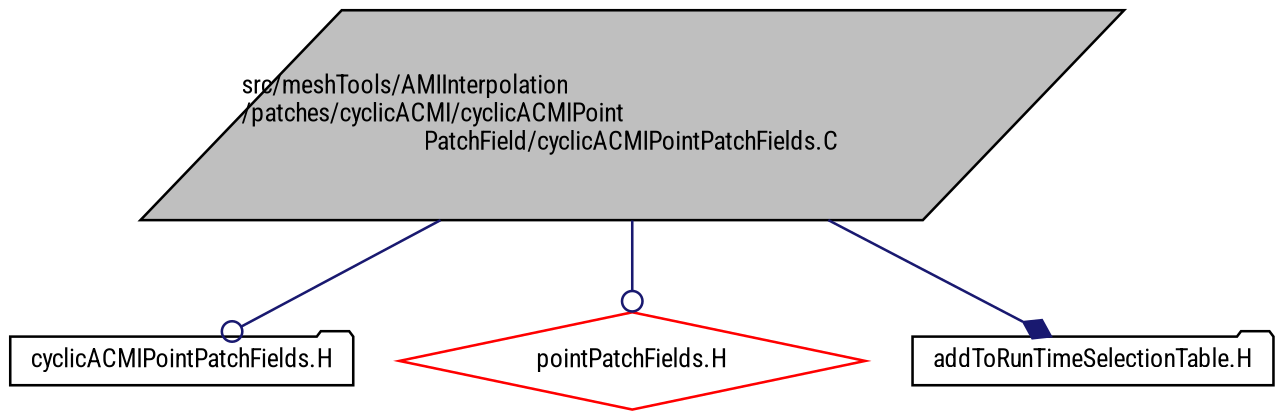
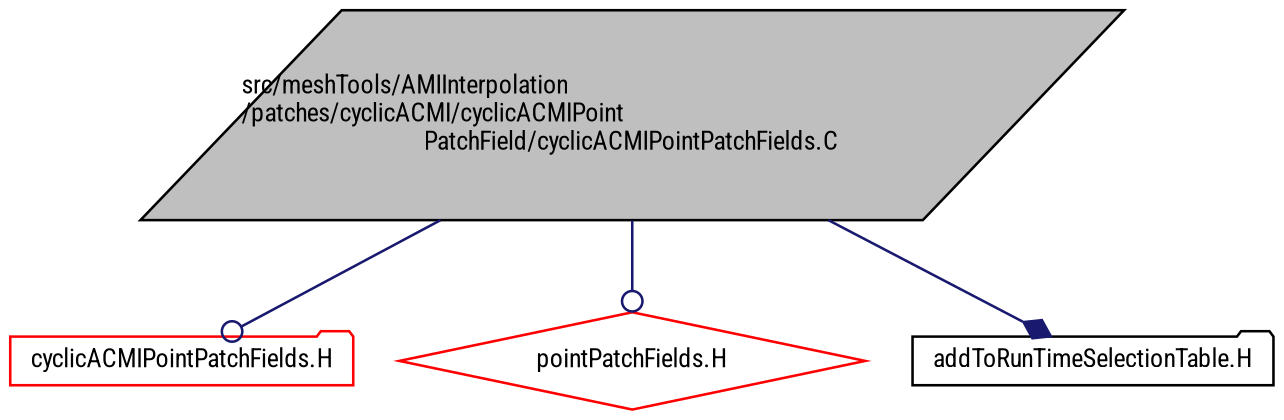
node "cyclicACMIPointPatchFields.H": color black -> red
